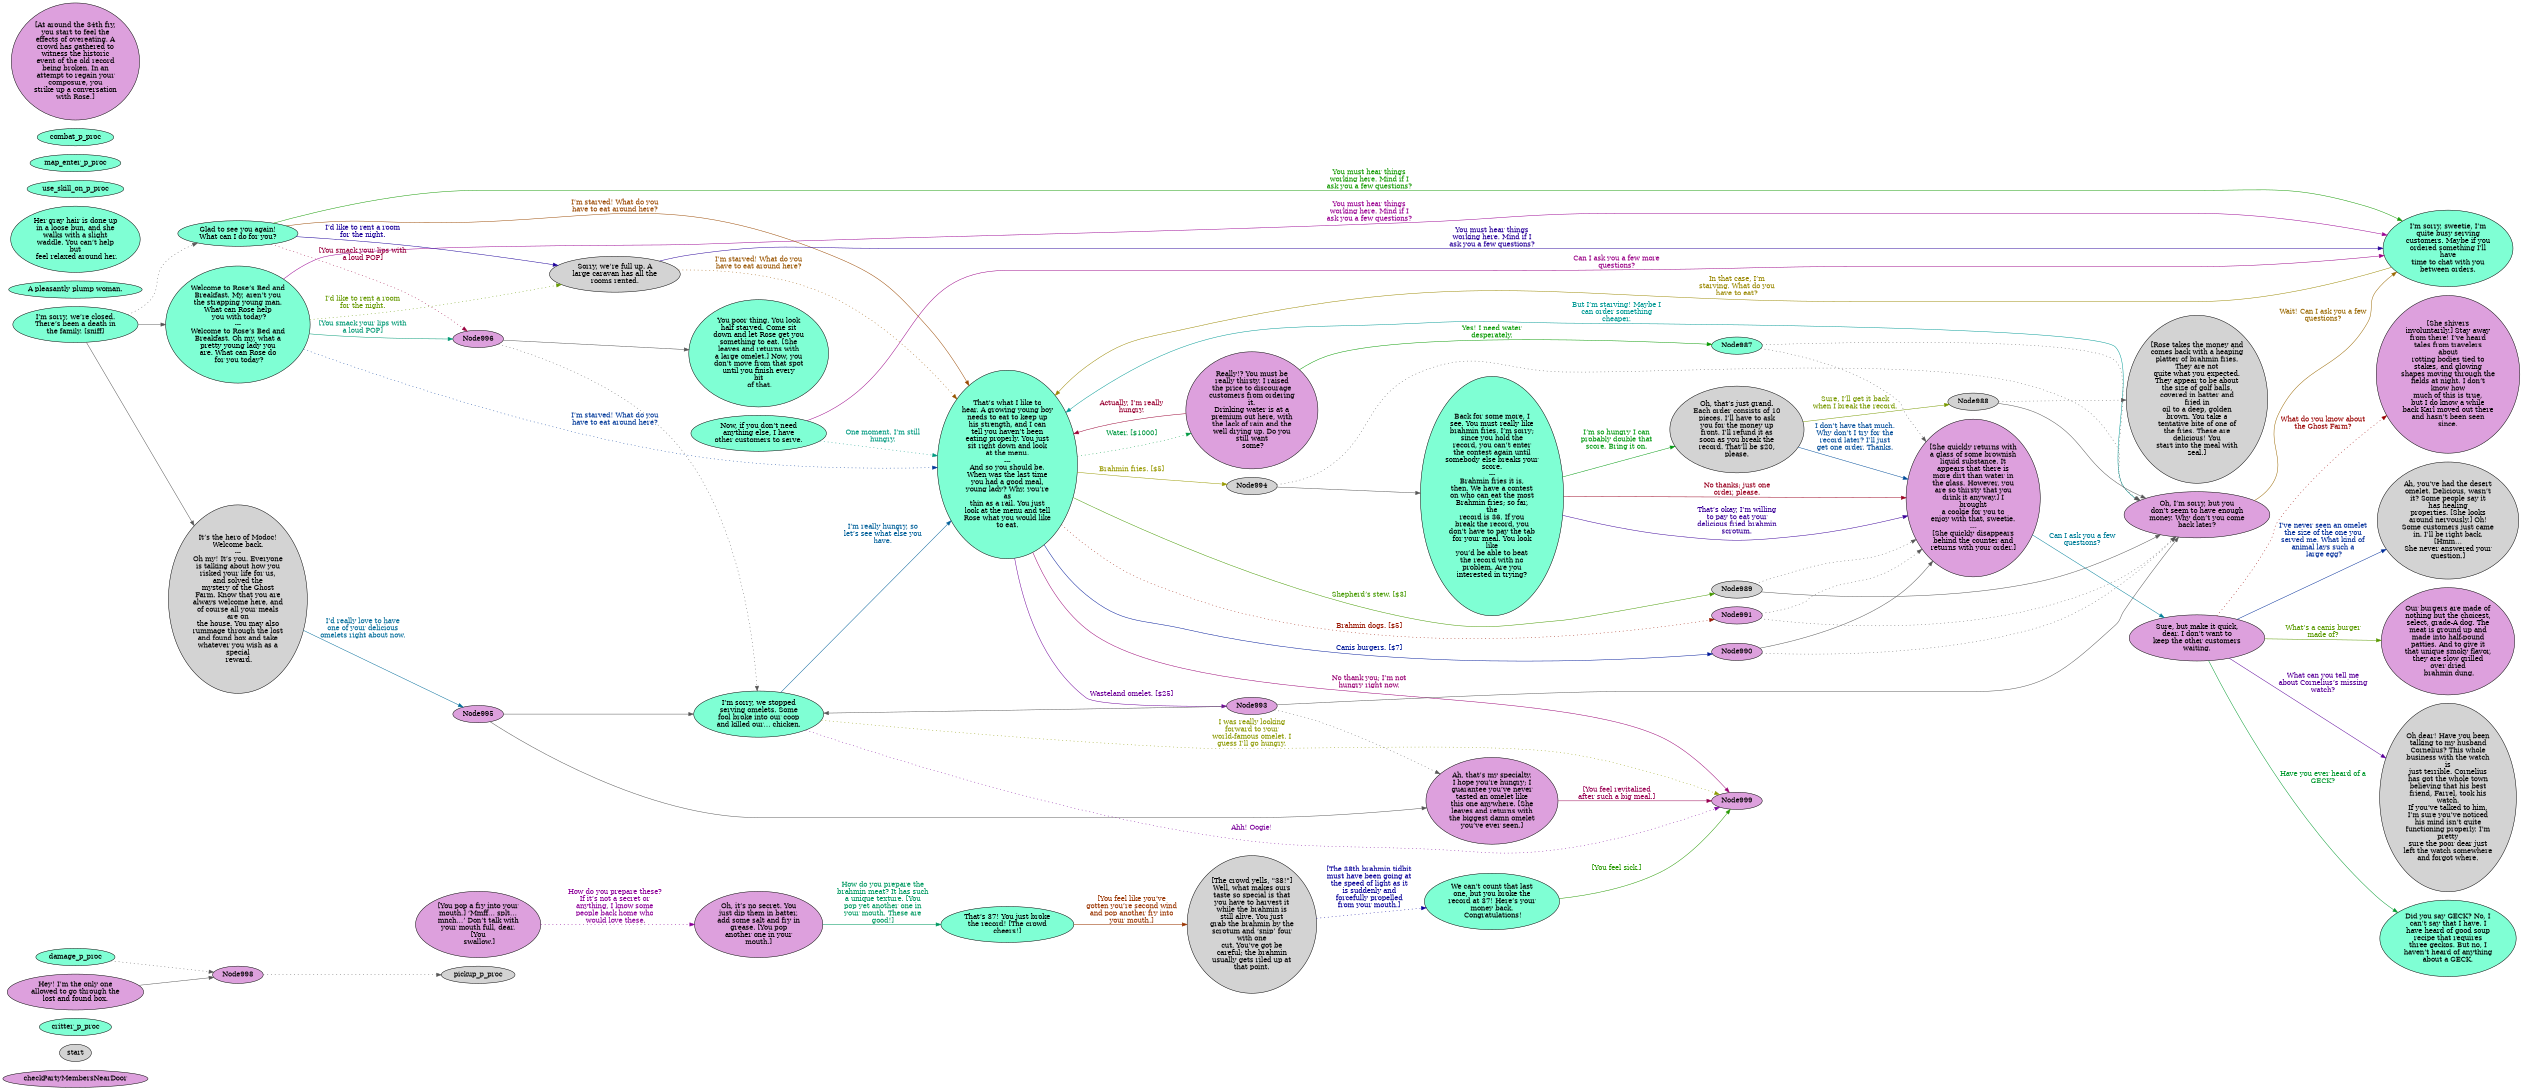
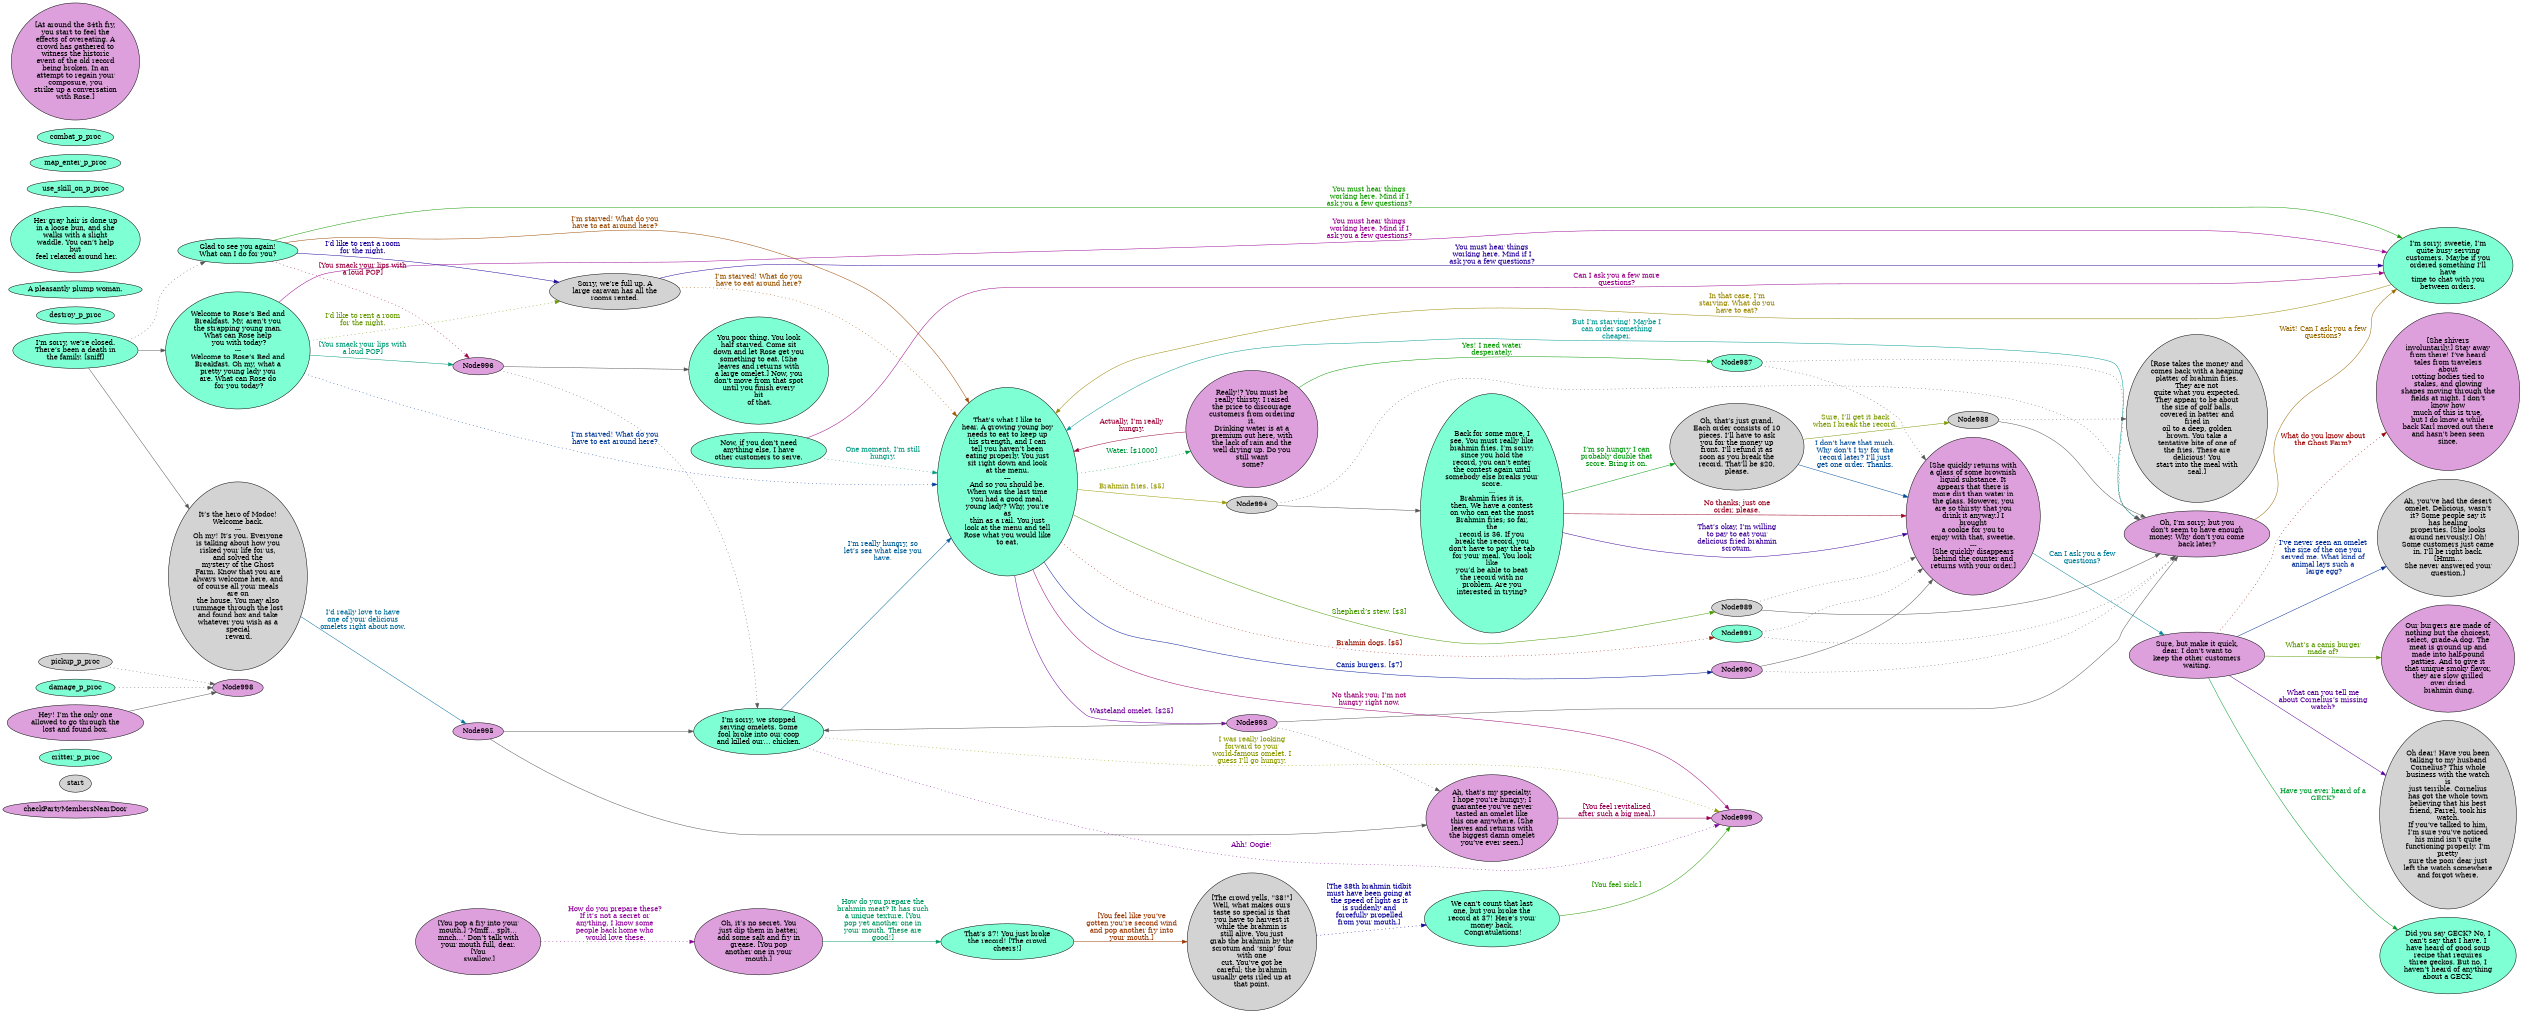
node "destroy_p_proc": added
node "Node991": fillcolor plum -> aquamarine
edge "Node998" -> "pickup_p_proc": reversed
